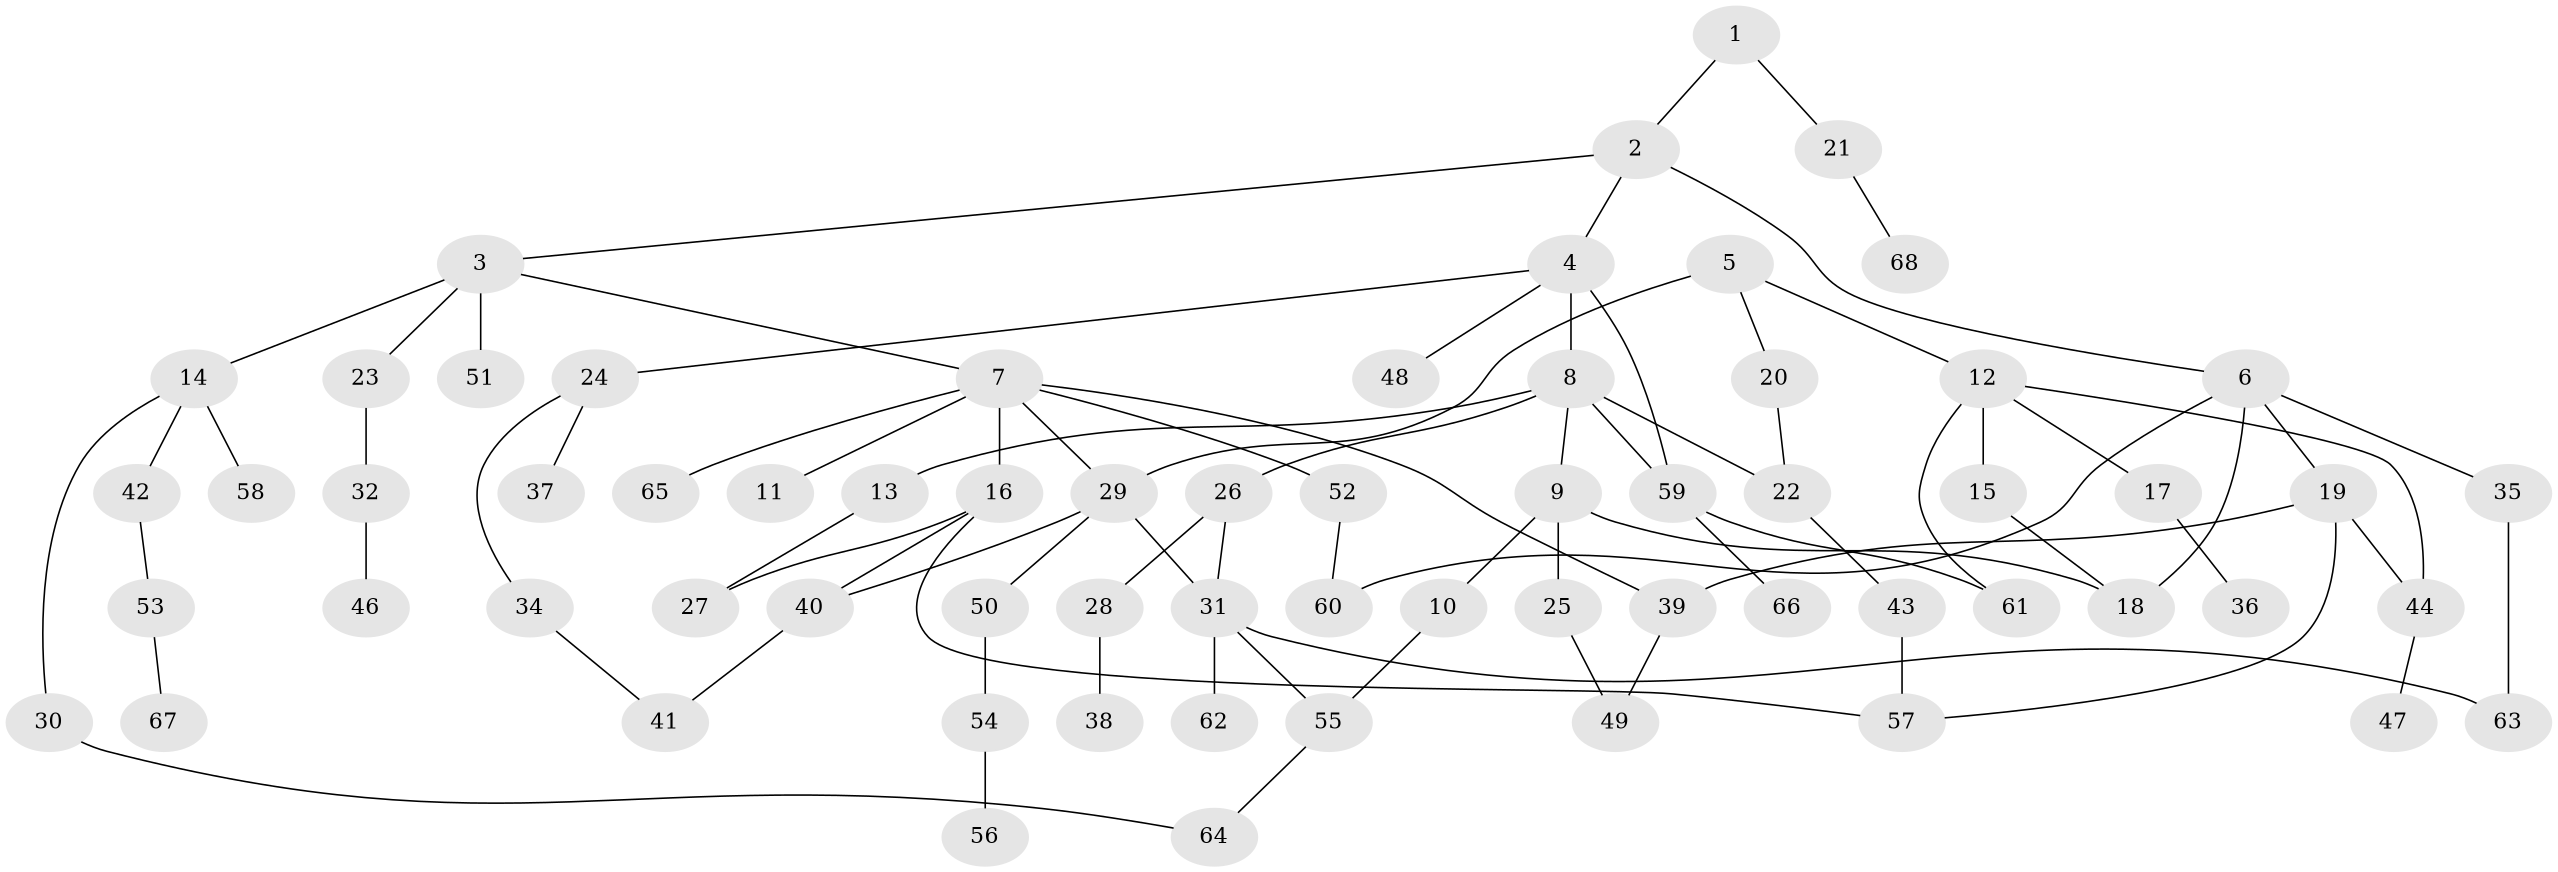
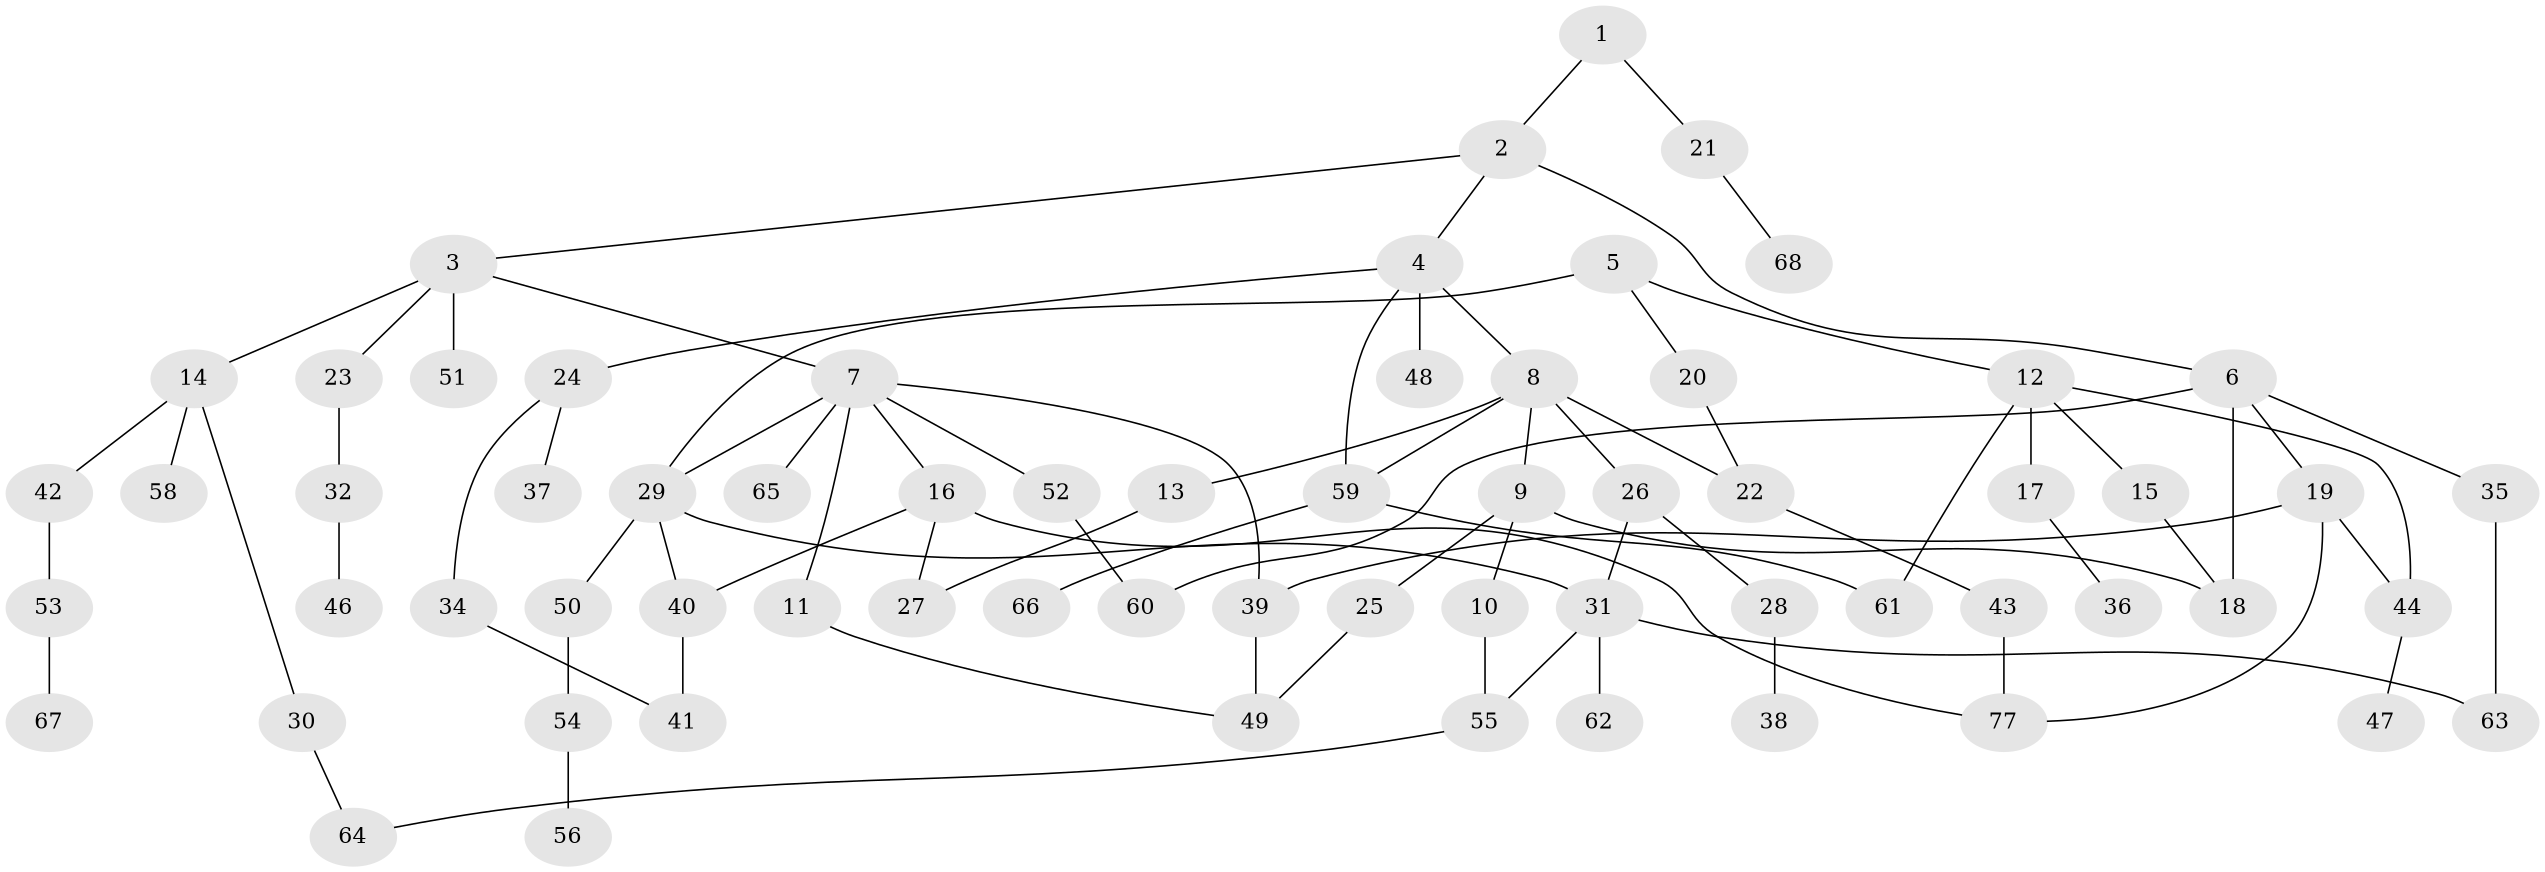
edge "11" -- "49": added
node "57": label "57" -> "77"
